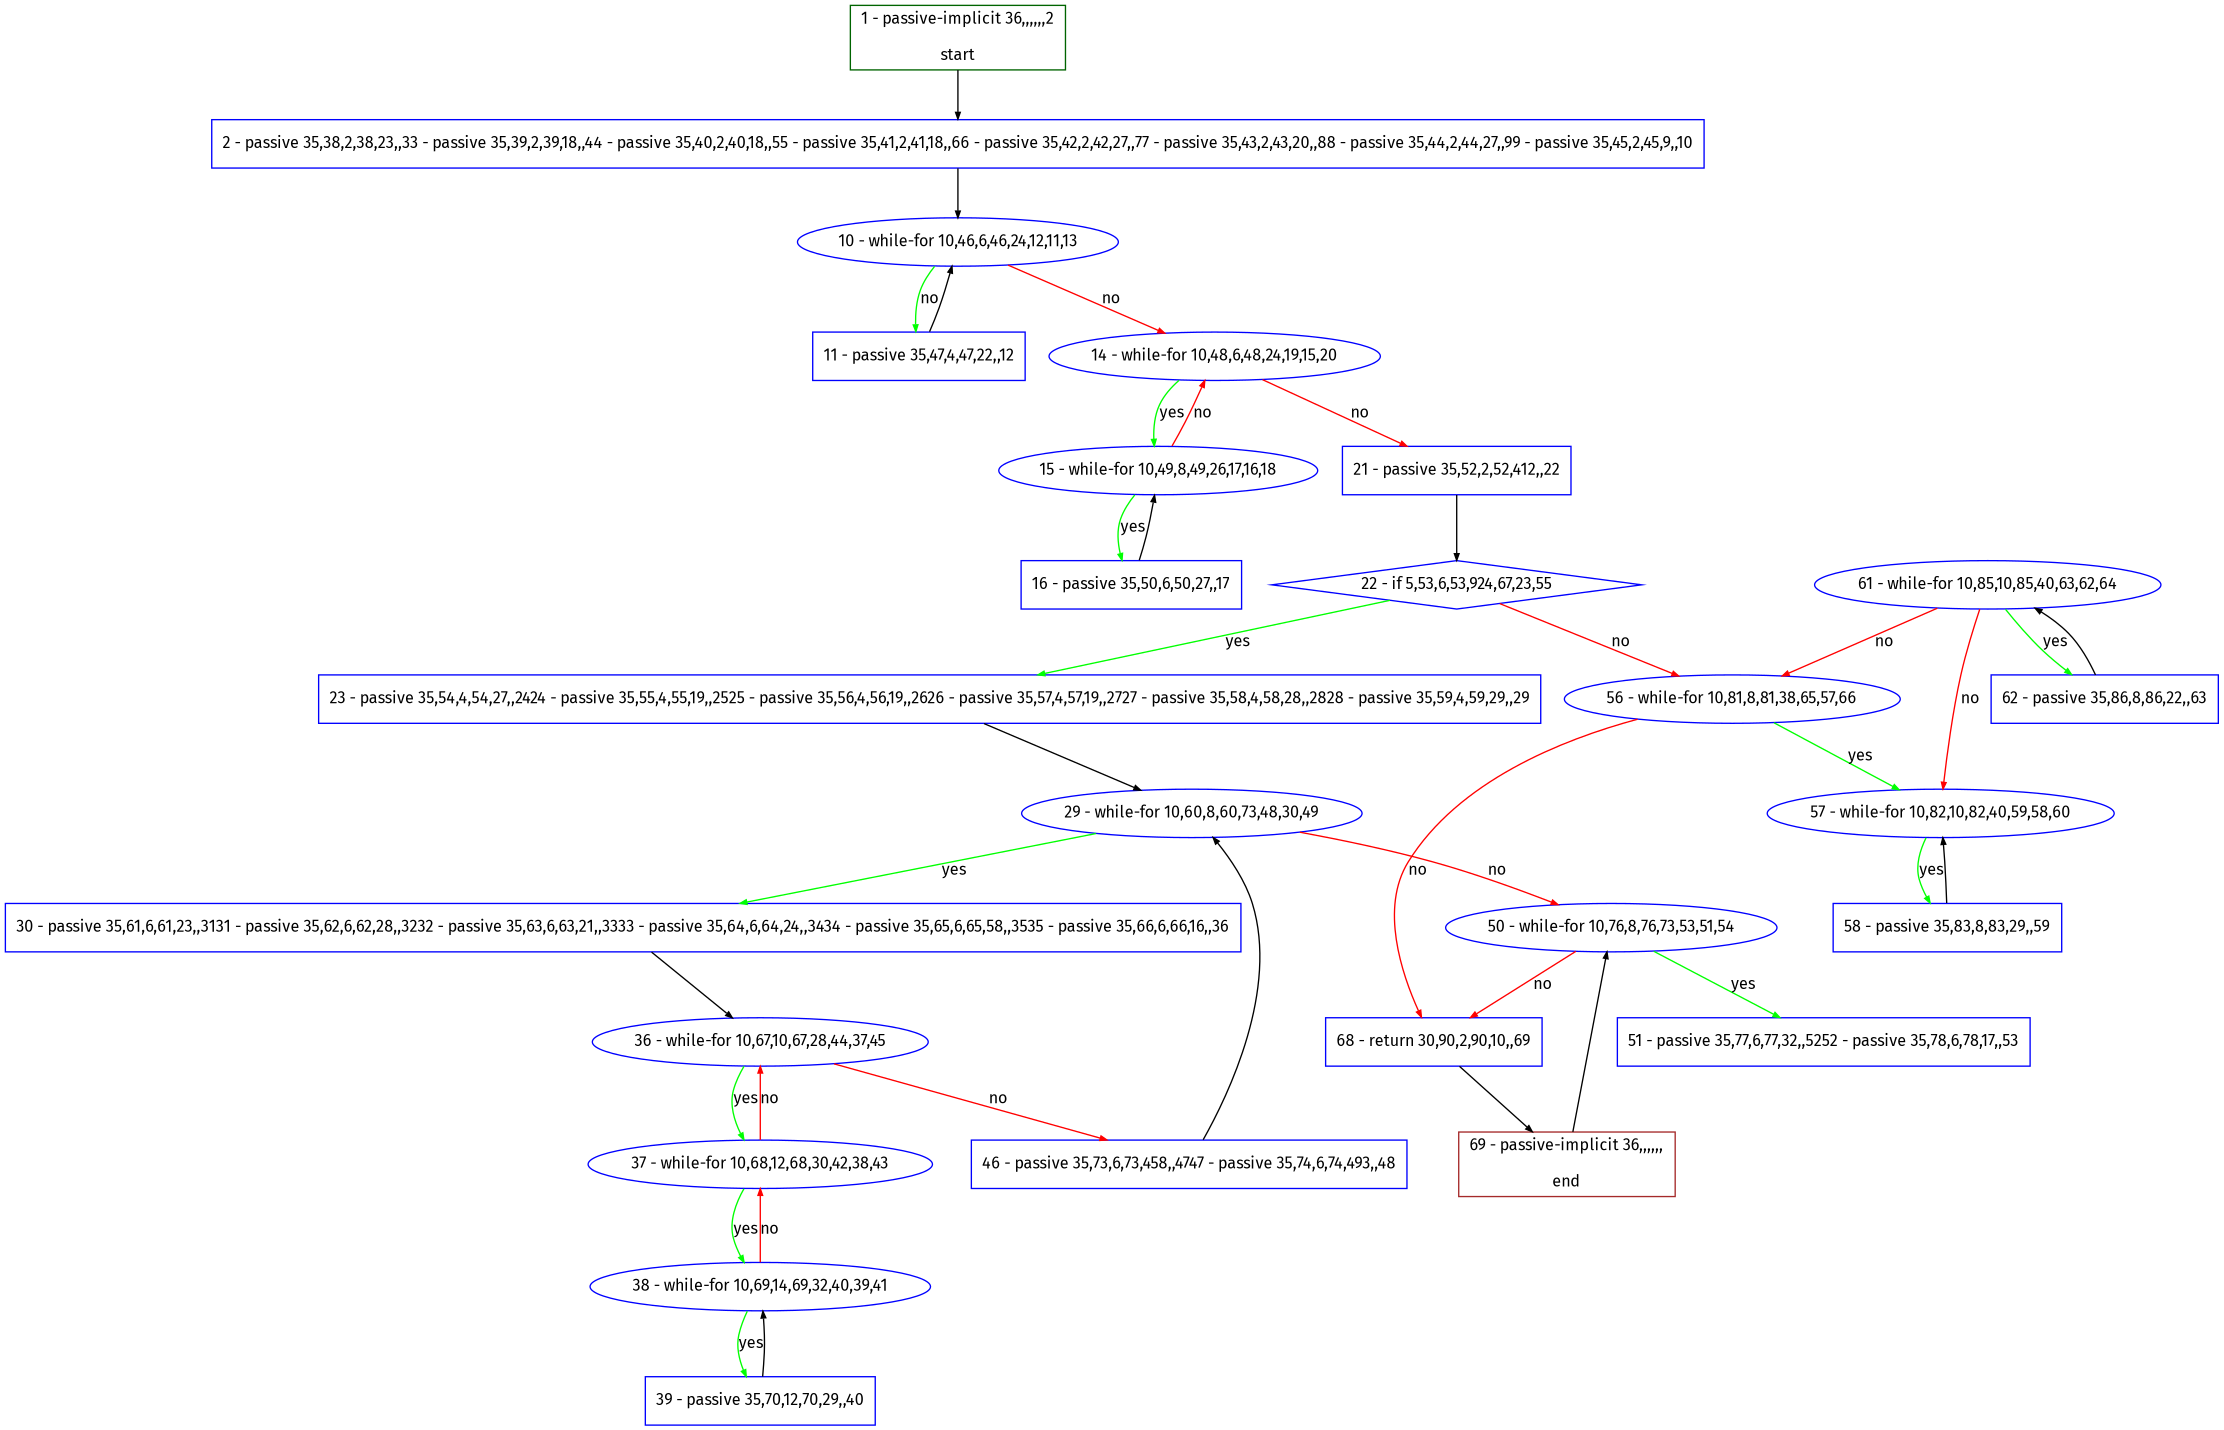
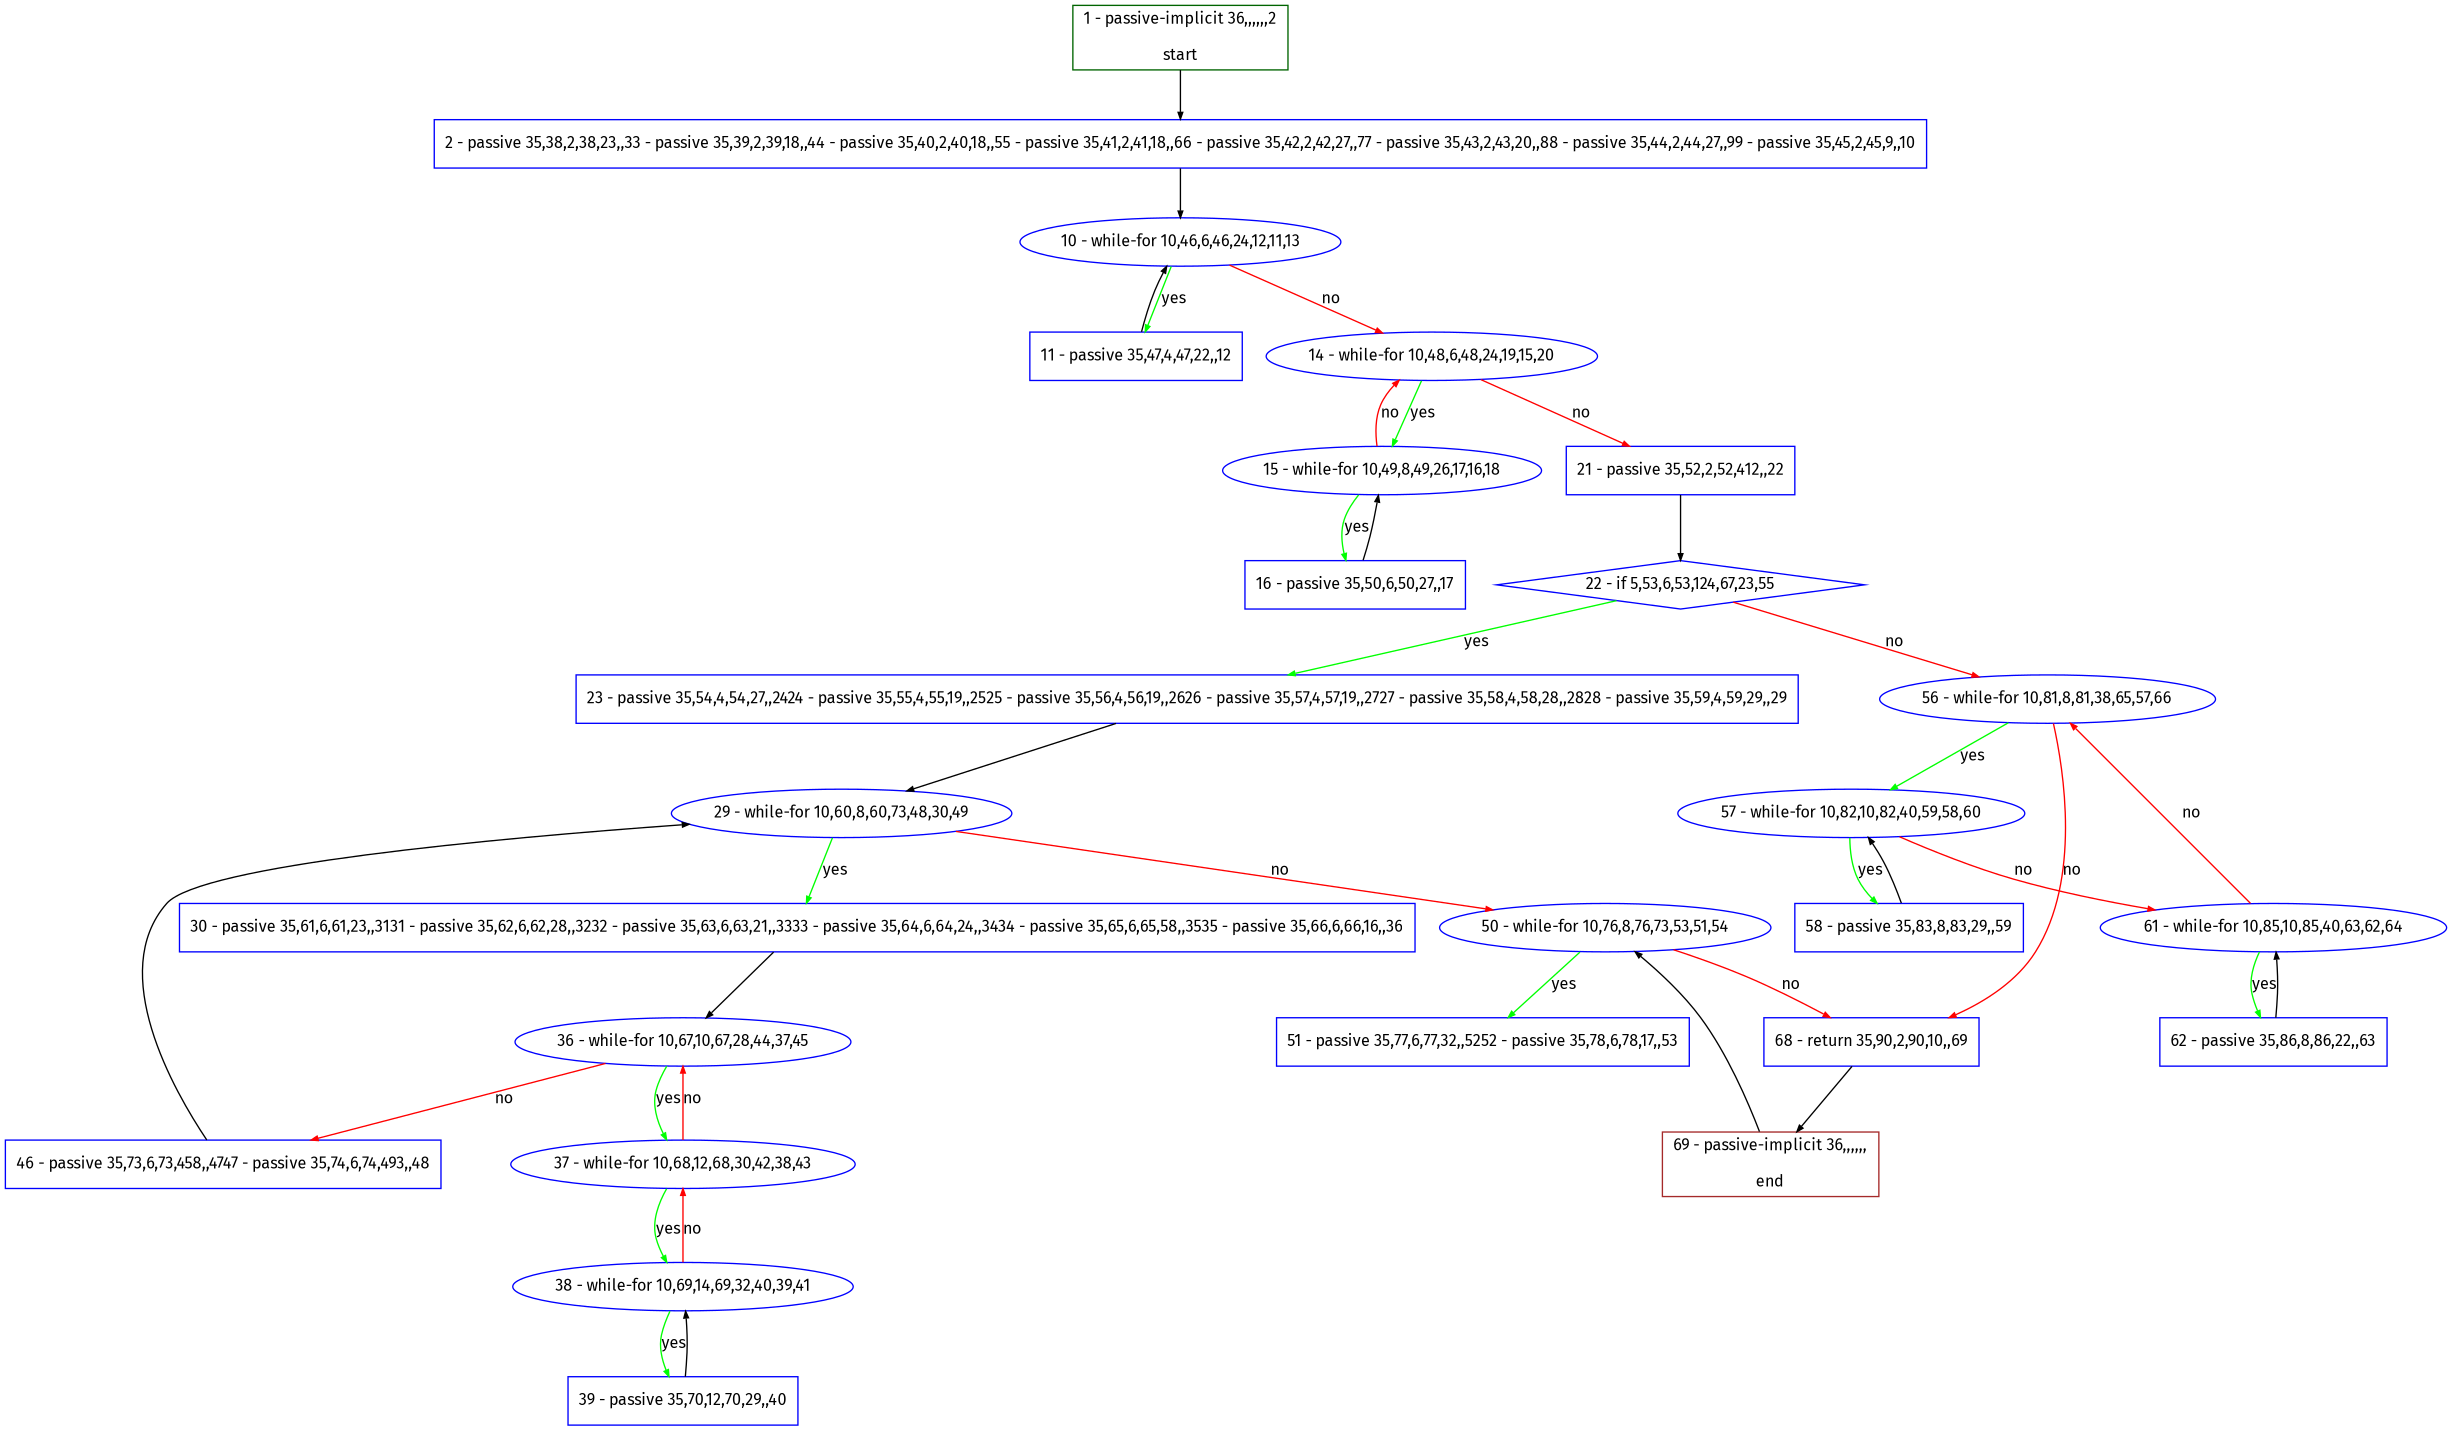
edge "10 - while-for 10,46,6,46,24,12,11,13" -> "11 - passive 35,47,4,47,22,,12": label "no" -> "yes"
node "22 - if 5,53,6,53,924,67,23,55": label "22 - if 5,53,6,53,924,67,23,55" -> "22 - if 5,53,6,53,124,67,23,55"
edge "61 - while-for 10,85,10,85,40,63,62,64" -> "57 - while-for 10,82,10,82,40,59,58,60": reversed
node "68 - return 30,90,2,90,10,,69": label "68 - return 30,90,2,90,10,,69" -> "68 - return 35,90,2,90,10,,69"
